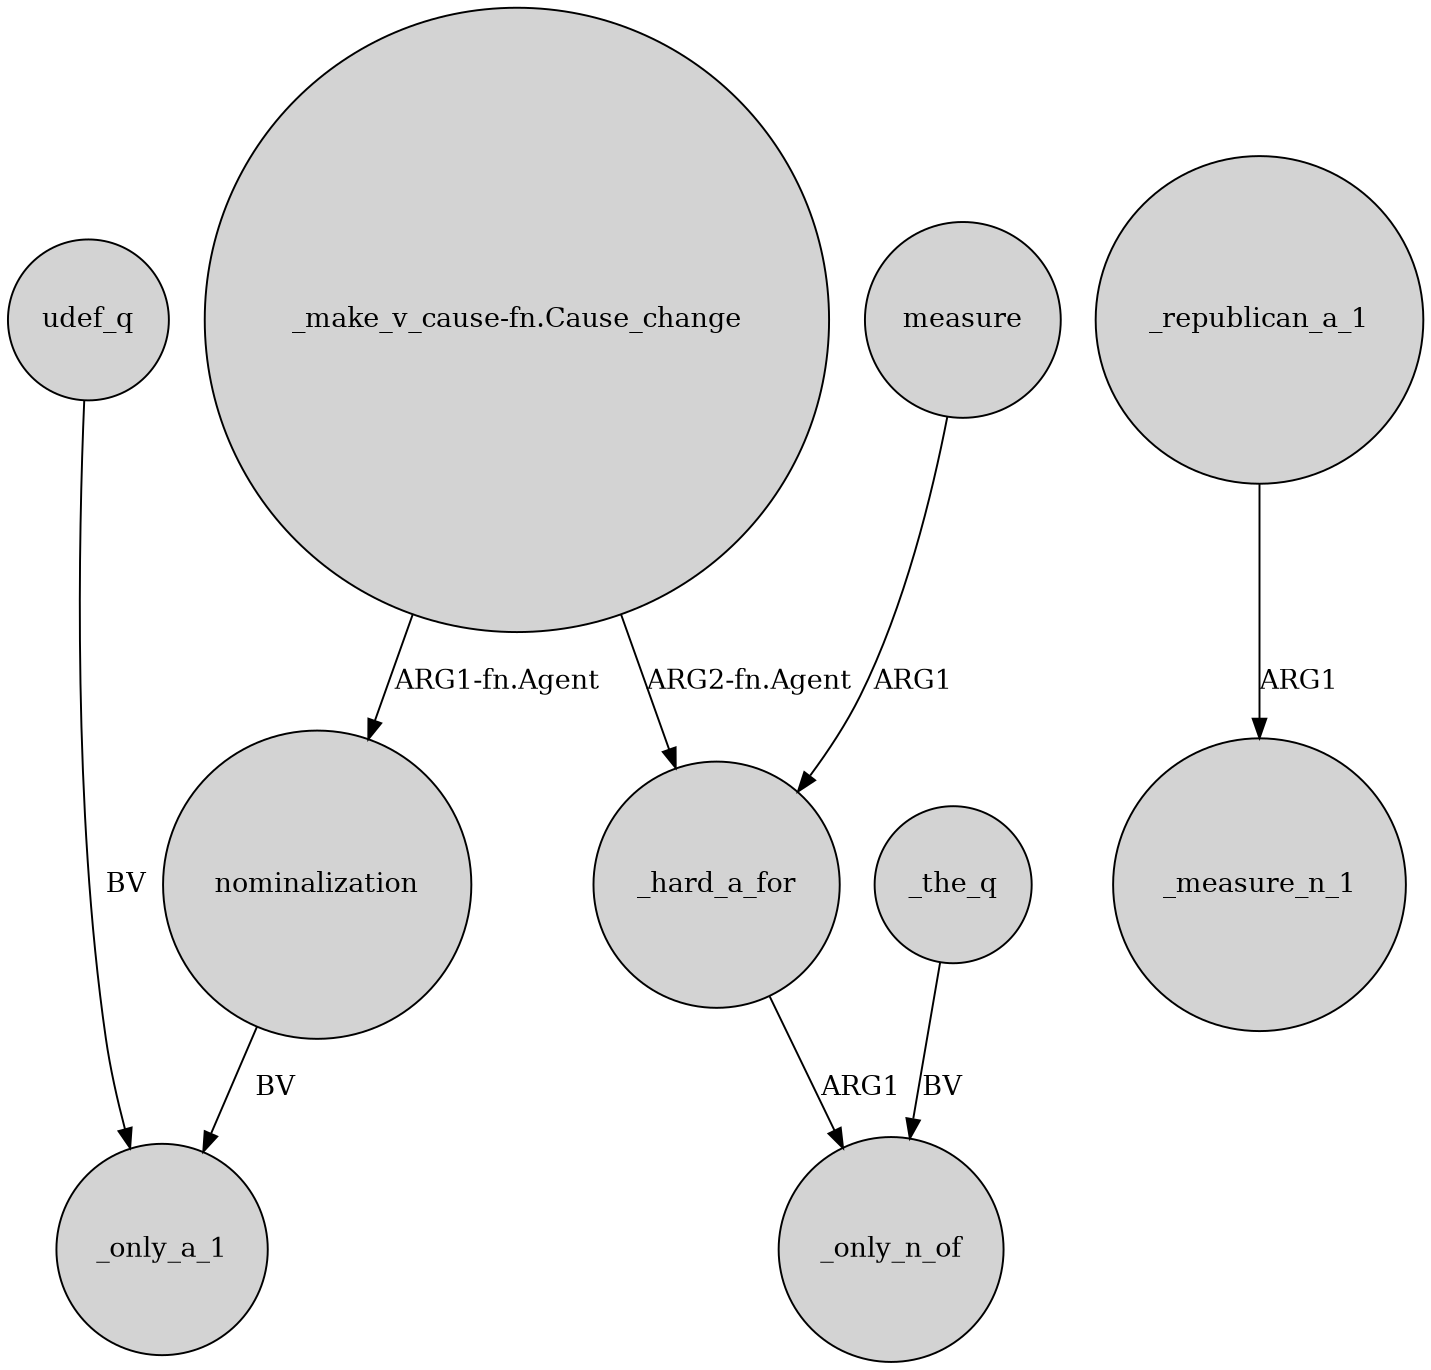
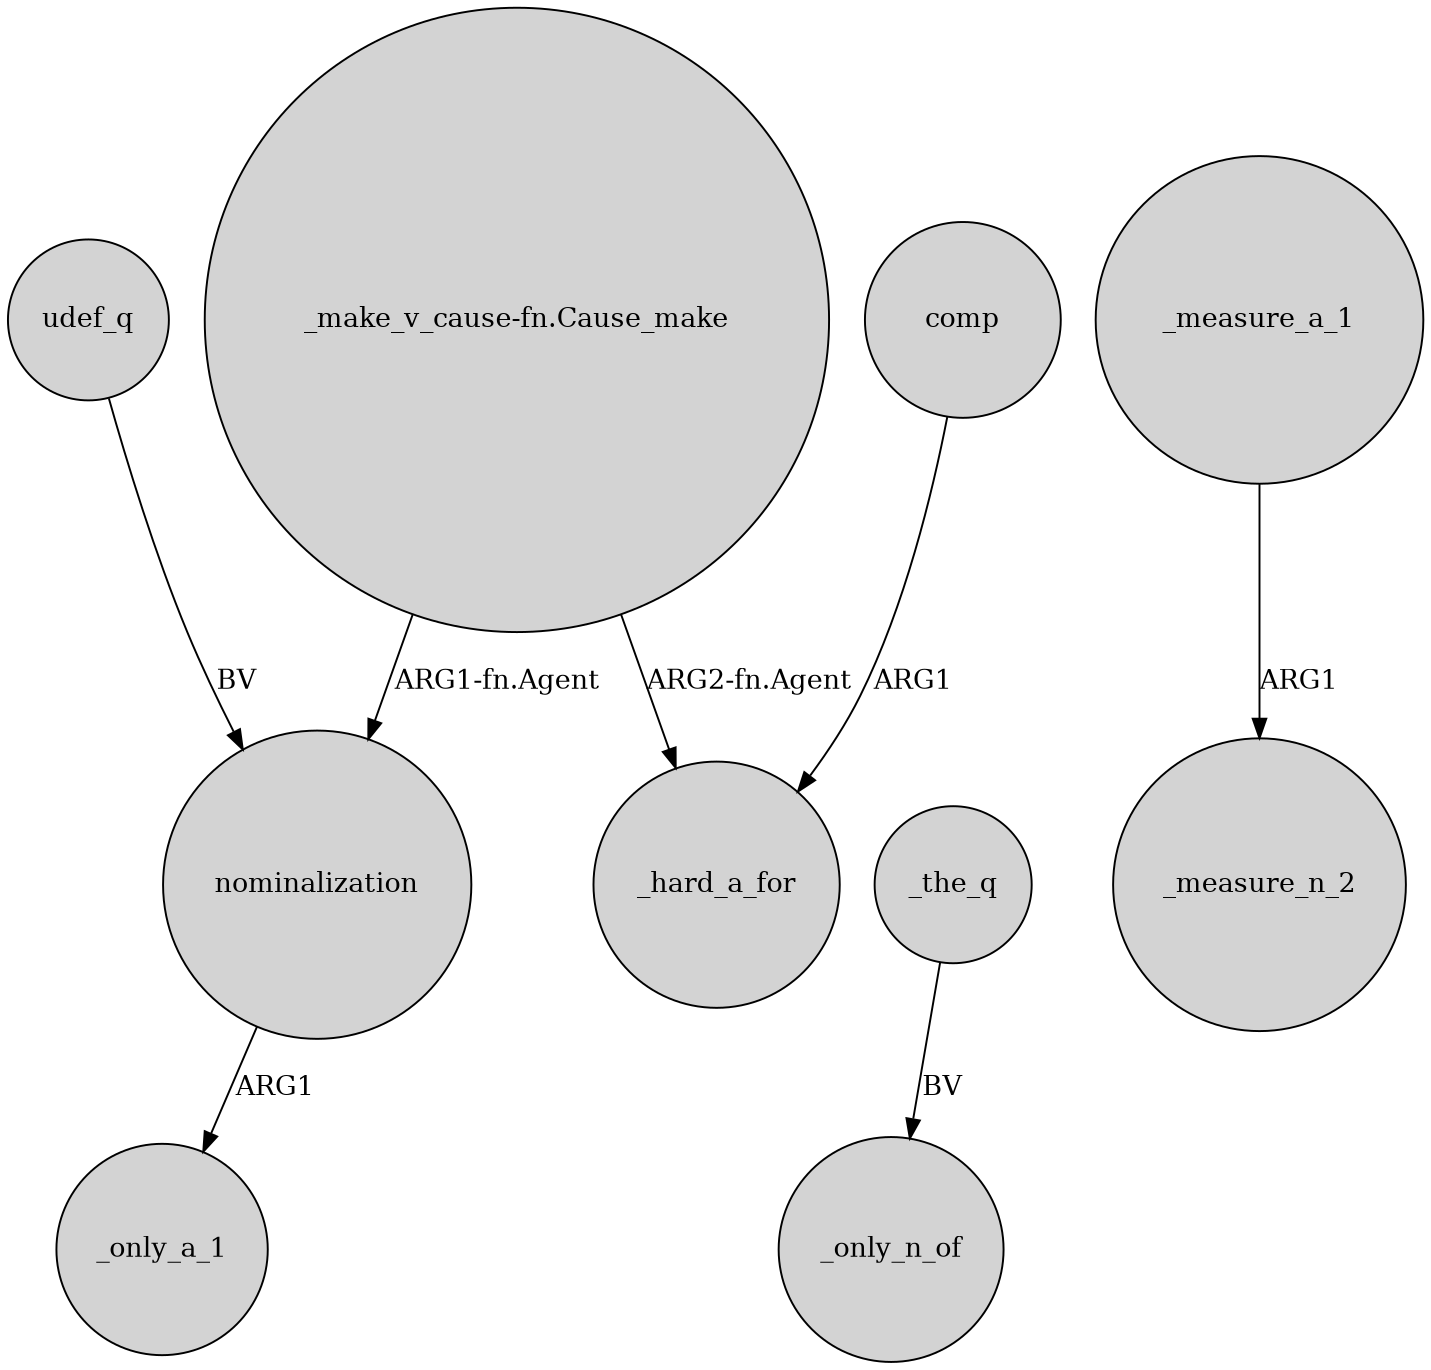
node "_make_v_cause-fn.Cause_change": label "_make_v_cause-fn.Cause_change" -> "_make_v_cause-fn.Cause_make"
node "measure": label "measure" -> "comp"
node "_republican_a_1": label "_republican_a_1" -> "_measure_a_1"
edge "udef_q" -> "_only_a_1": now "udef_q" -> "nominalization"
node "_measure_n_1": label "_measure_n_1" -> "_measure_n_2"
edge "_hard_a_for" -> "_only_n_of": removed, label "ARG1"
edge "nominalization" -> "_only_a_1": label "BV" -> "ARG1"
